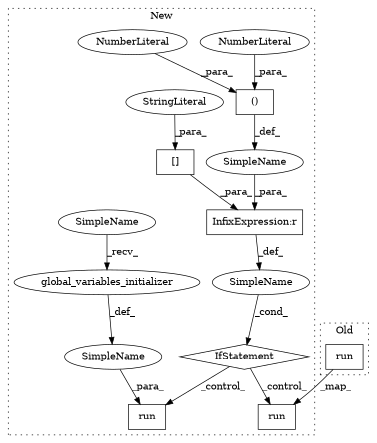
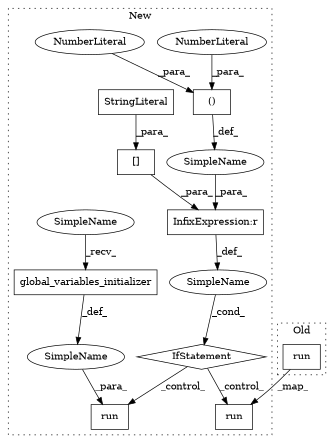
node "StringLiteral": shape ellipse -> box
node "global_variables_initializer": shape ellipse -> box
